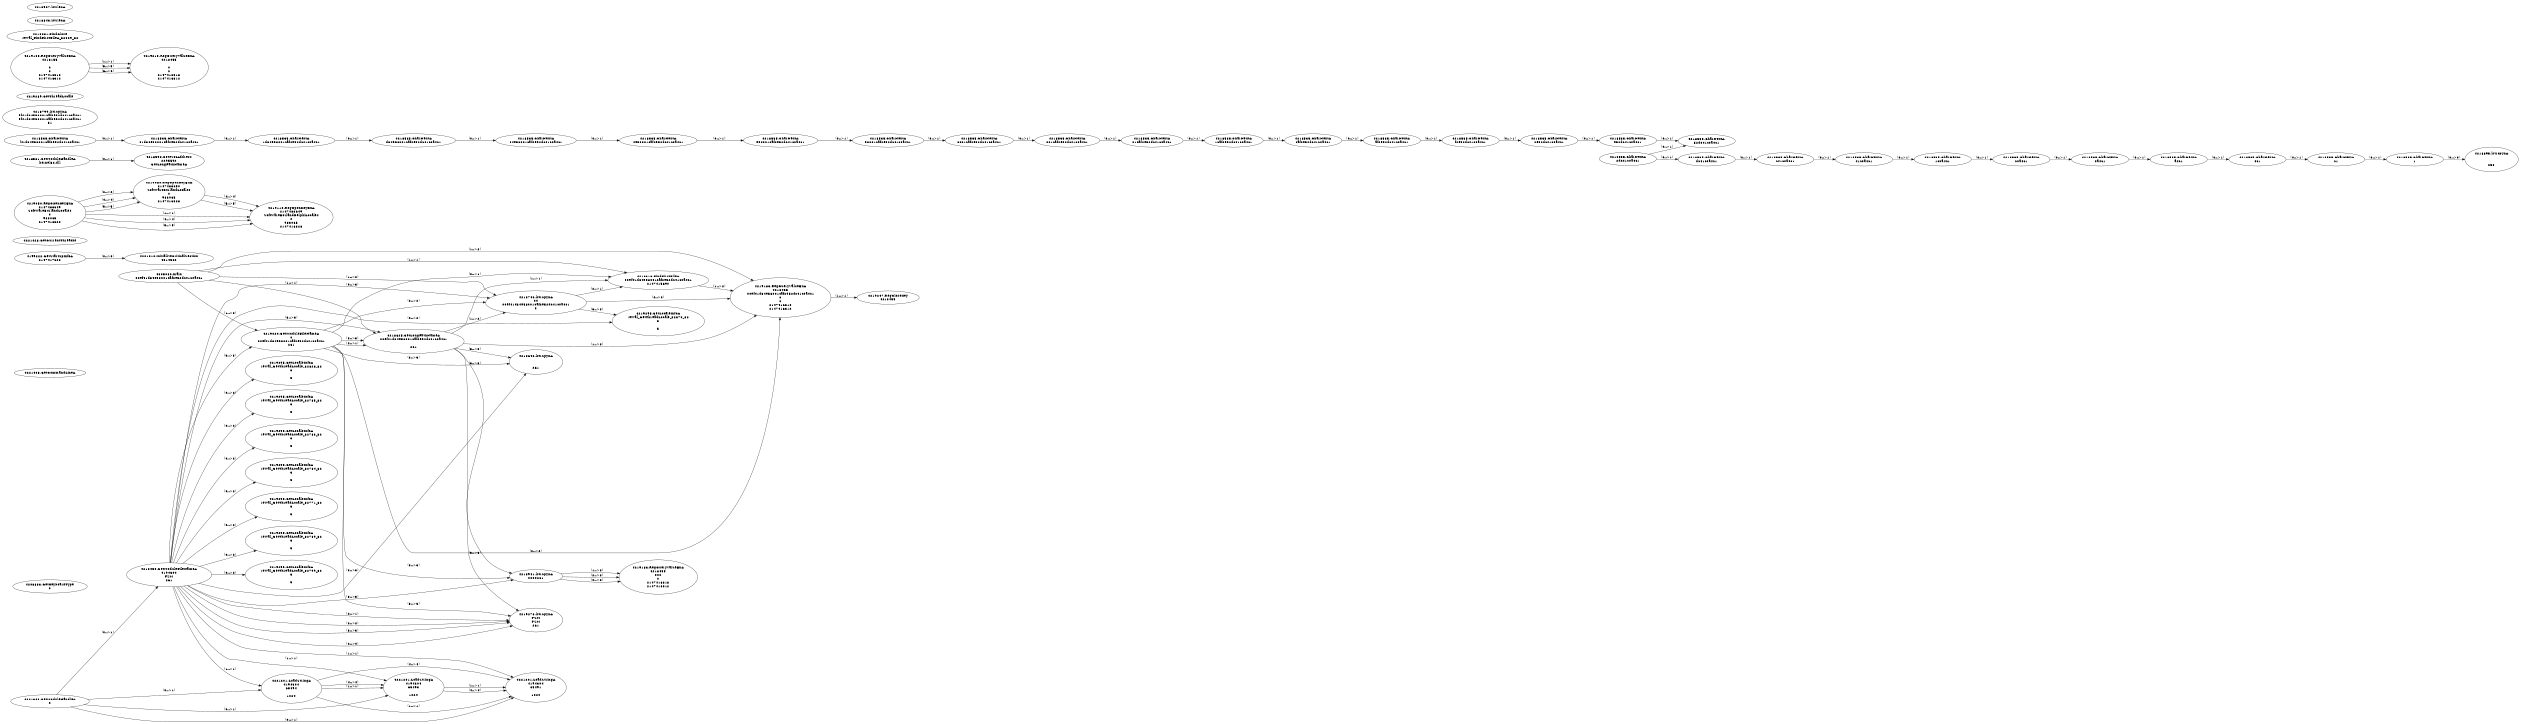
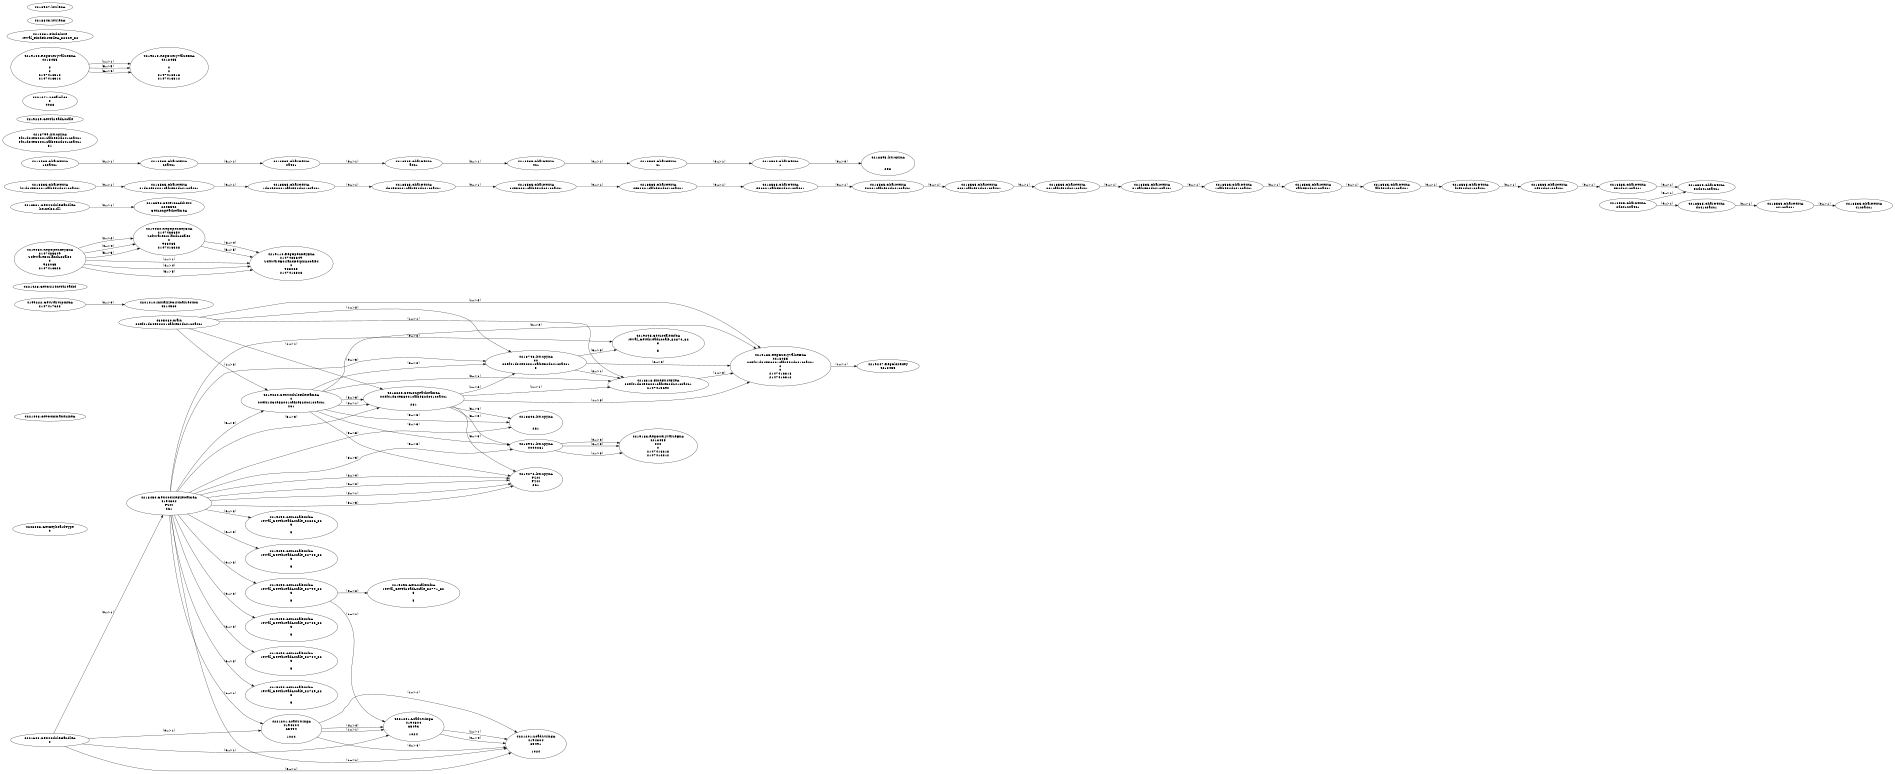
node "4219183.RegQueryValueExA 4218155 0 0 2147416318 2147416312": label "4219183.RegQueryValueExA 4218155 0 0 2147416318 2147416312" -> "4219183.RegQueryValueExA 4218455 0 0 2147416318 2147416312"
node "4201071.LocalAlloc 0 4088": added
edge "4218535.CharNextA 41c0a4c1" -> "4218535.CharNextA 1c0a4c1": removed, label "(0-->1)"
edge "4218450.GetModuleFileNameA 4194304 PZM 261" -> "4219295.GetLocaleInfoA retval_GetThreadLocale_32771_32 3 5": now "4219295.GetLocaleInfoA retval_GetThreadLocale_32799_32 3 5" -> "4219295.GetLocaleInfoA retval_GetThreadLocale_32771_32 3 5"
edge "4218450.GetModuleFileNameA 4194304 PZM 261" -> "4221201.LoadStringA 4194304 65493 1024": now "4219295.GetLocaleInfoA retval_GetThreadLocale_32799_32 3 5" -> "4221201.LoadStringA 4194304 65493 1024"
